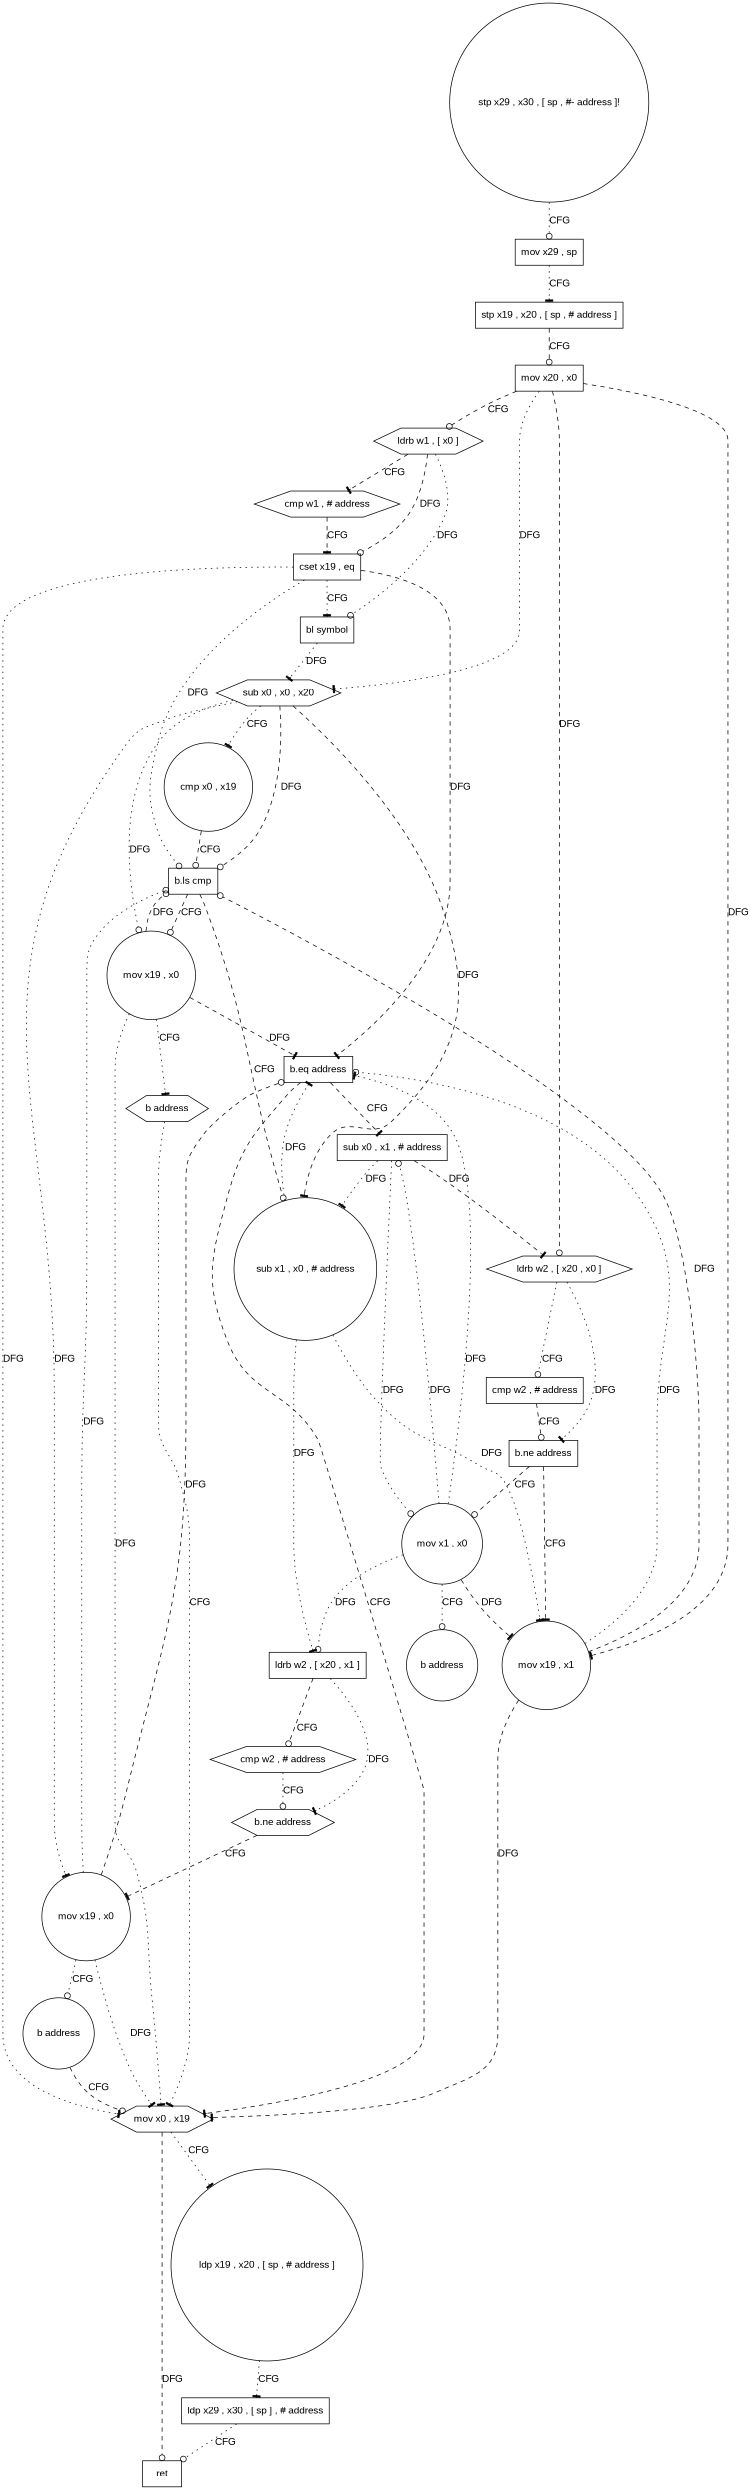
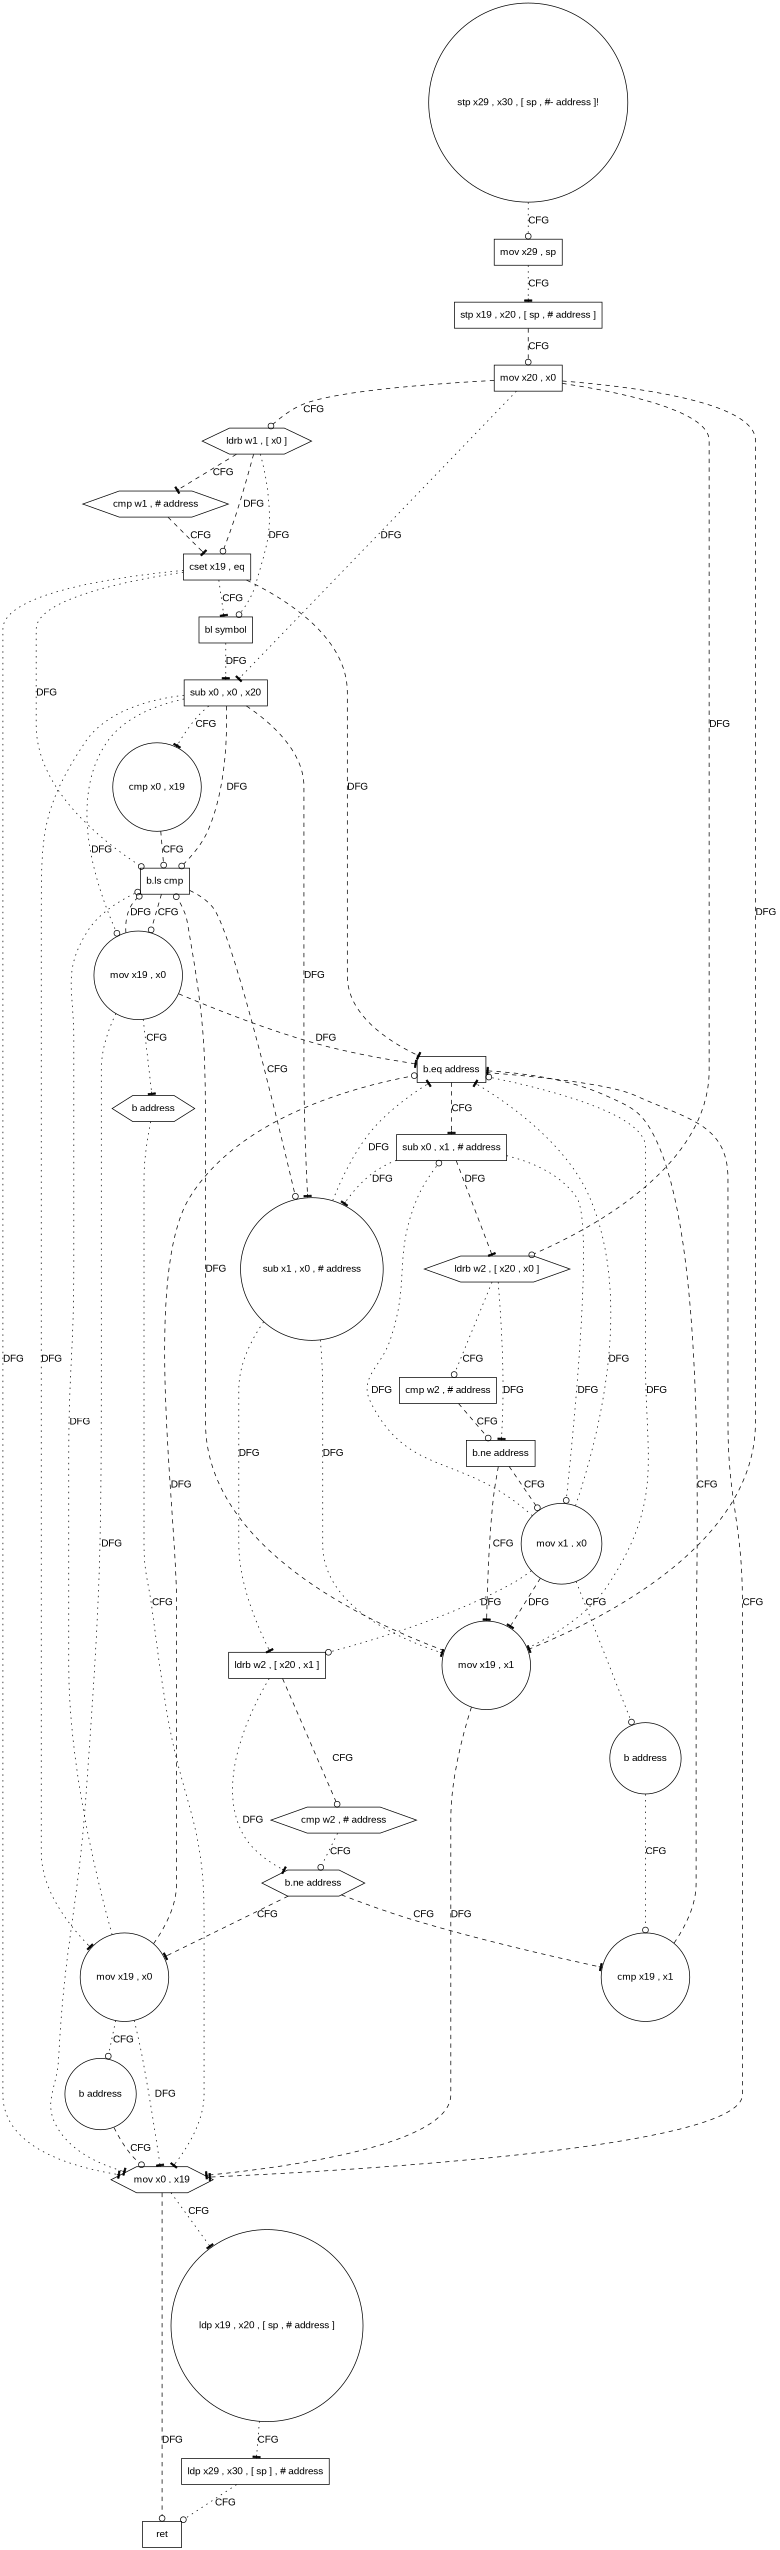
node "sub x0 , x0 , x20": shape hexagon -> box
node "cmp x19 , x1": added
